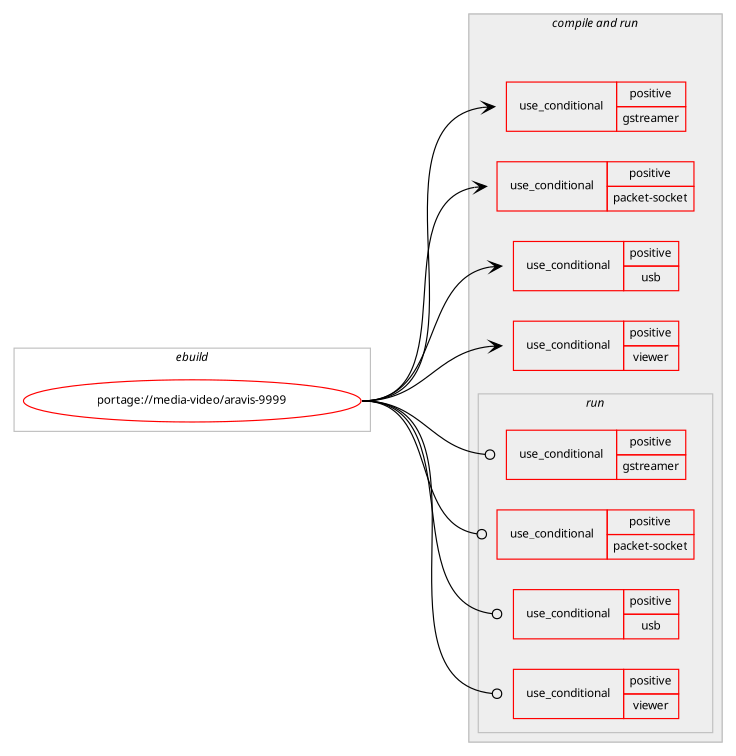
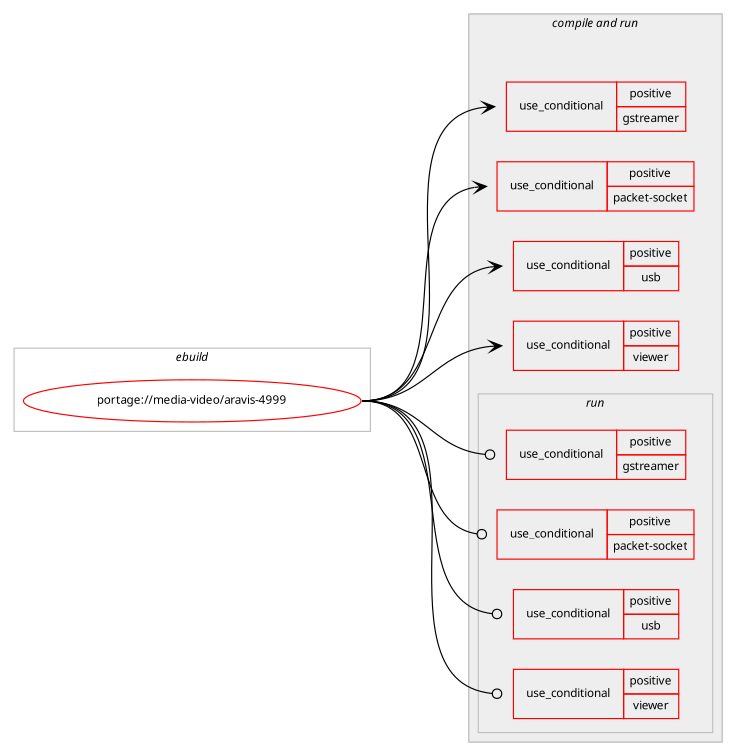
node "portage://media-video/aravis-9999": label "portage://media-video/aravis-9999" -> "portage://media-video/aravis-4999"
